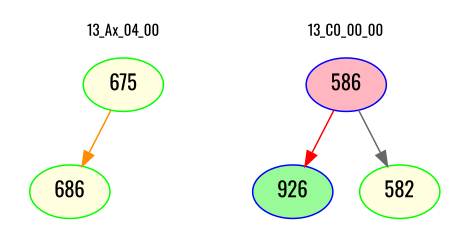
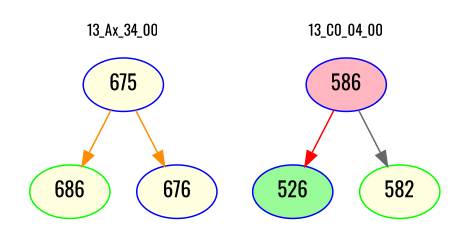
cluster "13_Ax_04_00": label "13_Ax_04_00" -> "13_Ax_34_00"
cluster "13_C0_00_00": label "13_C0_00_00" -> "13_C0_04_00"
node "675": color green -> blue
node "676": added
node "926": label "926" -> "526"
